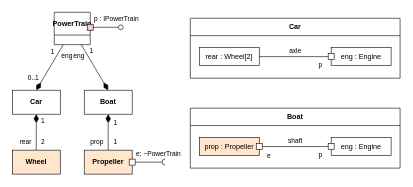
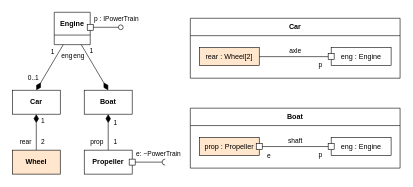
node "PowerTrain": label "PowerTrain" -> "Engine"
node "p : IPowerTrain": fillcolor #f8cecc -> #ffffff
node "rear : Wheel[2]": fillcolor #ffffff -> #ffe6cc
node "Propeller": fillcolor #ffe6cc -> #ffffff
